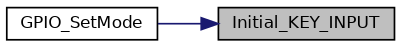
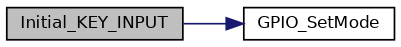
edge "GPIO_SetMode" -> "Initial_KEY_INPUT": reversed
